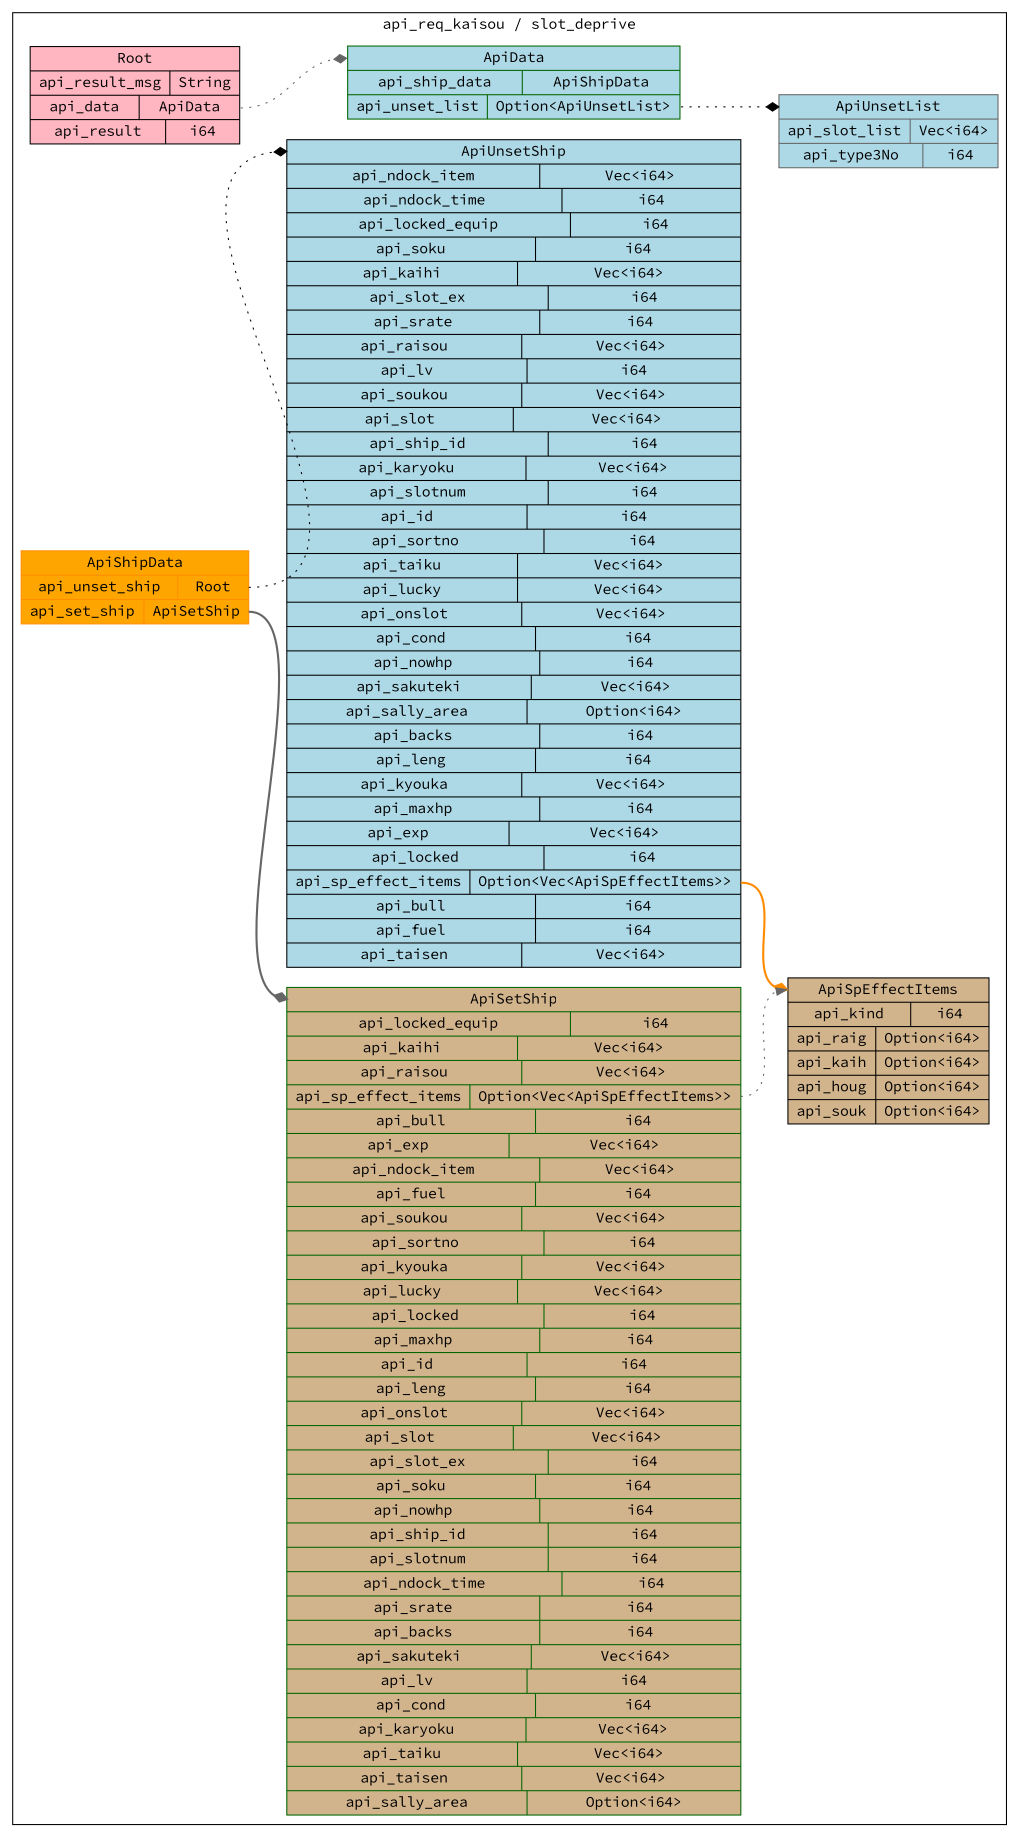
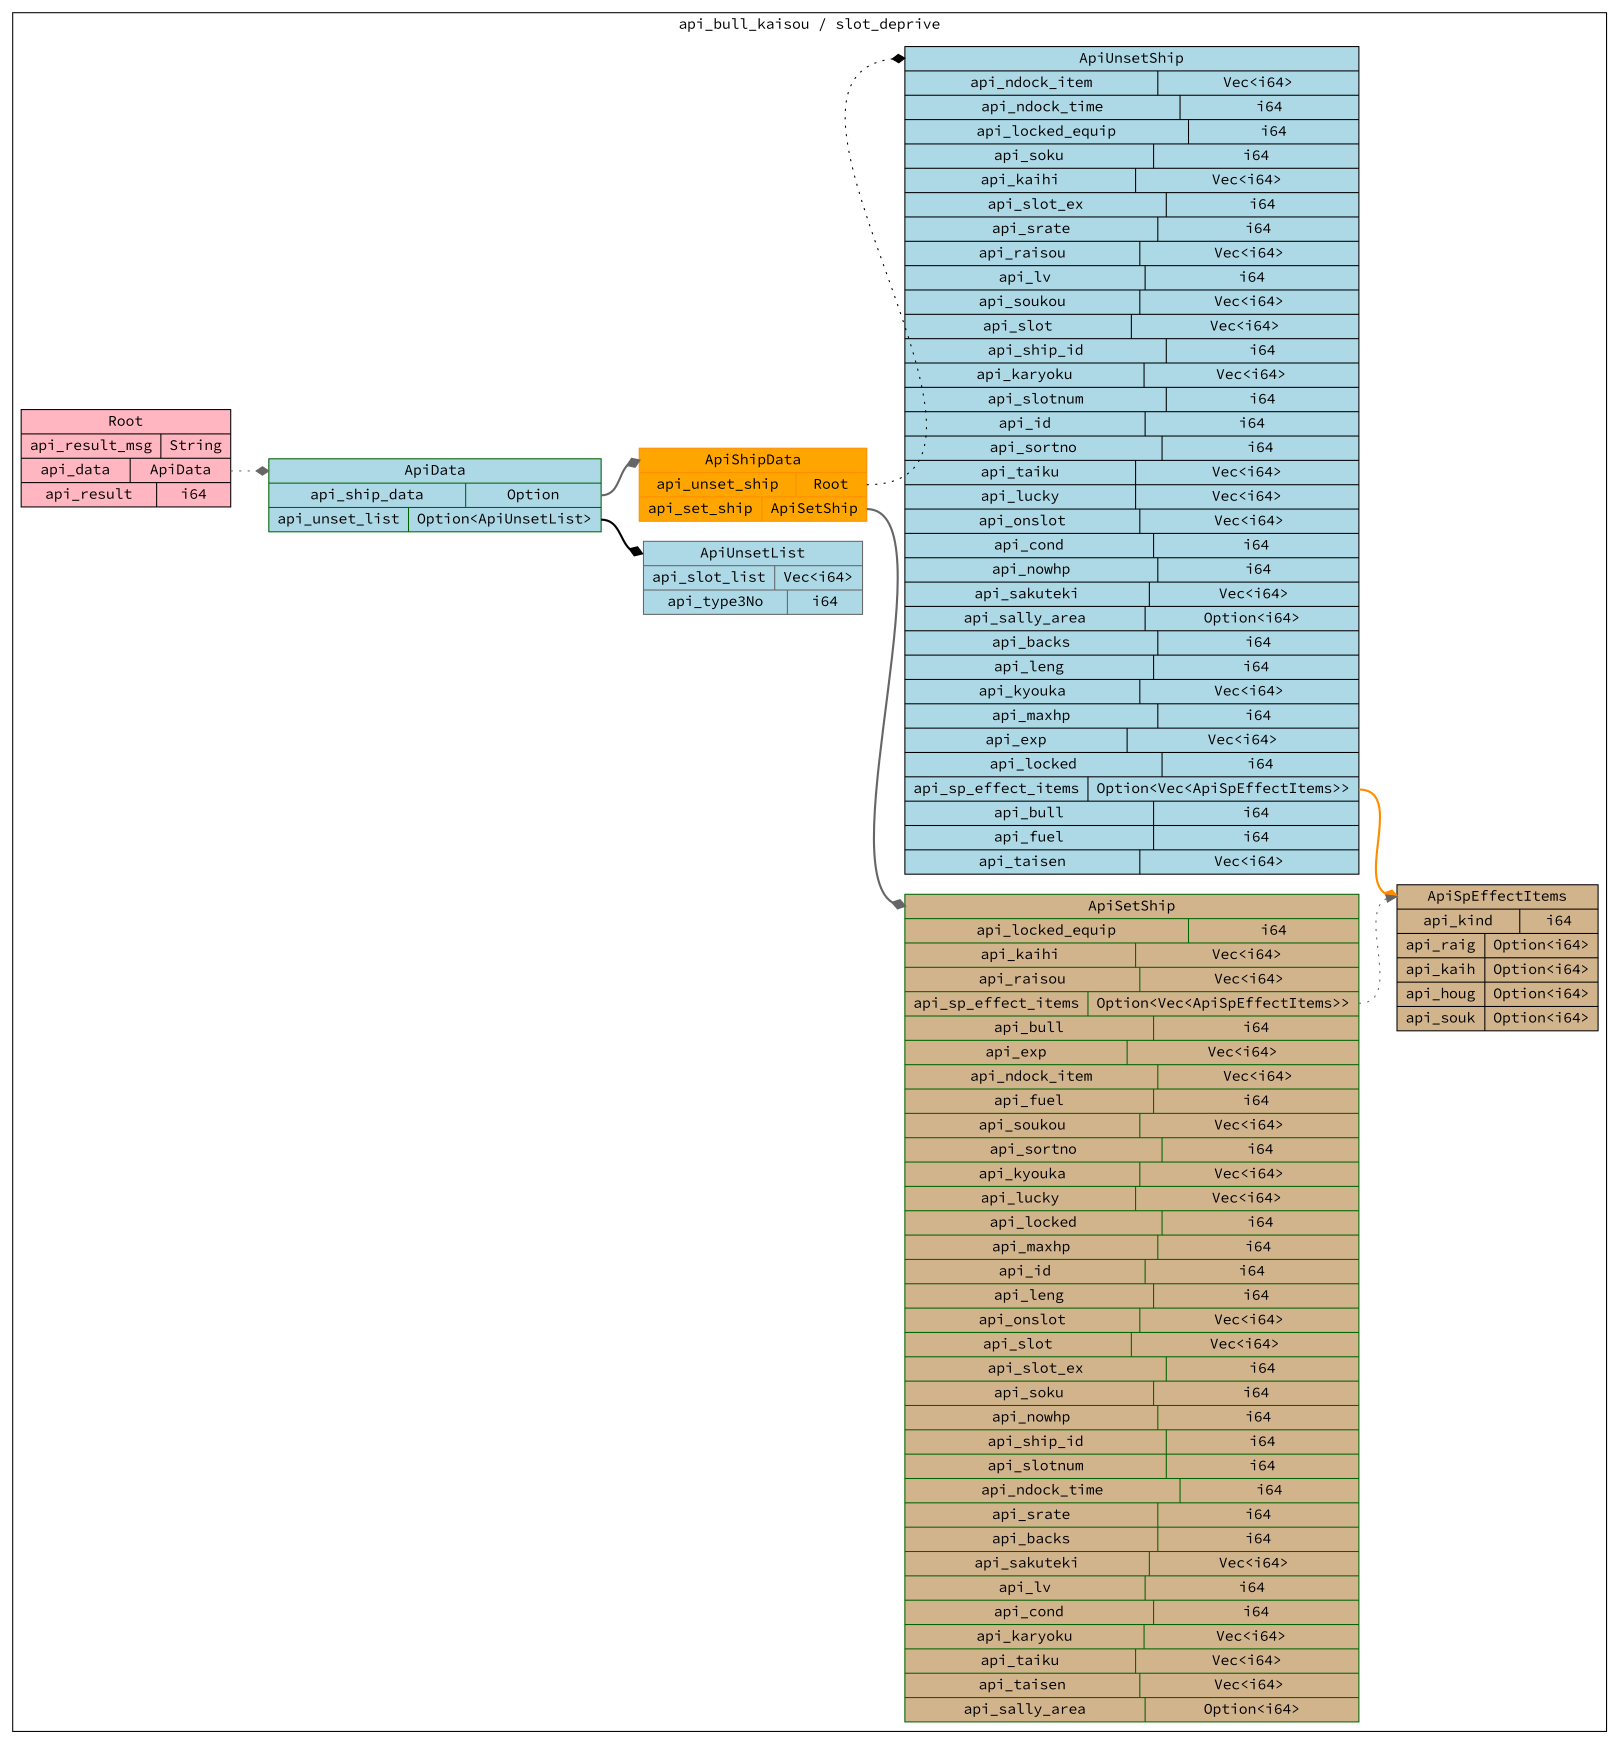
cluster "api_req_kaisou / slot_deprive": label "api_req_kaisou / slot_deprive" -> "api_bull_kaisou / slot_deprive"
node "ApiData": text "ApiShipData" -> "Option"
edge "ApiData" -> "ApiUnsetList": style dotted -> bold
edge "ApiData" -> "ApiShipData": added
